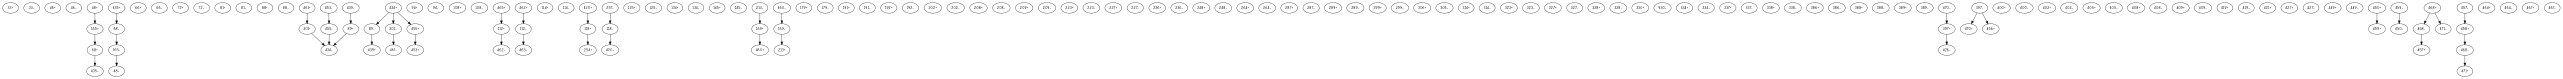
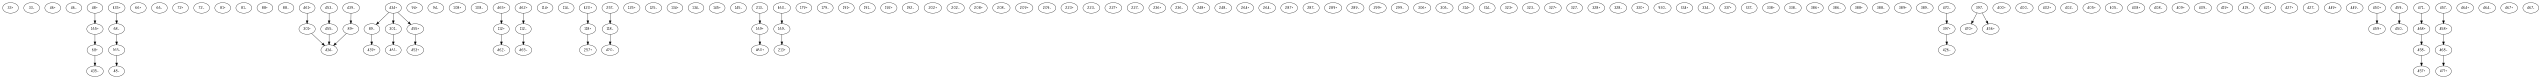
edge "468+" -> "471-": reversed
node "254+": label "254+" -> "257+"
